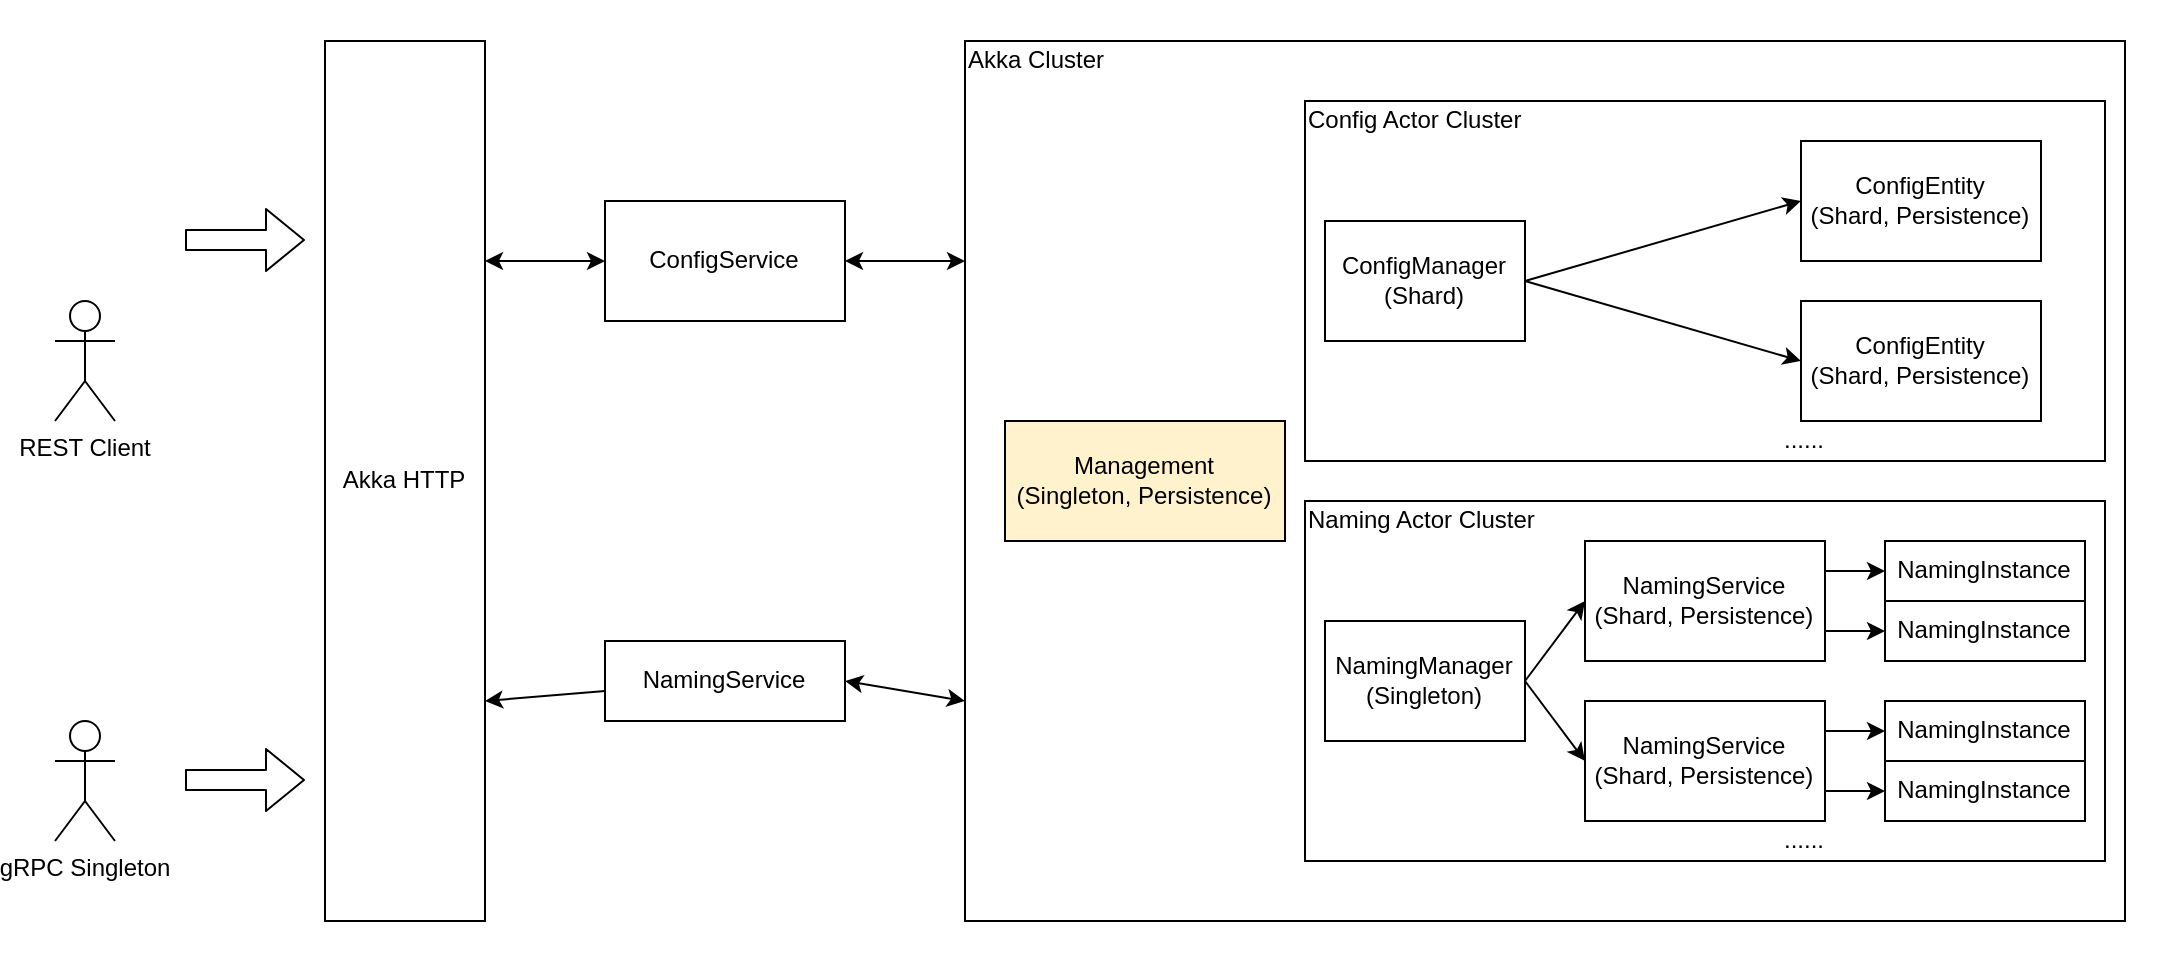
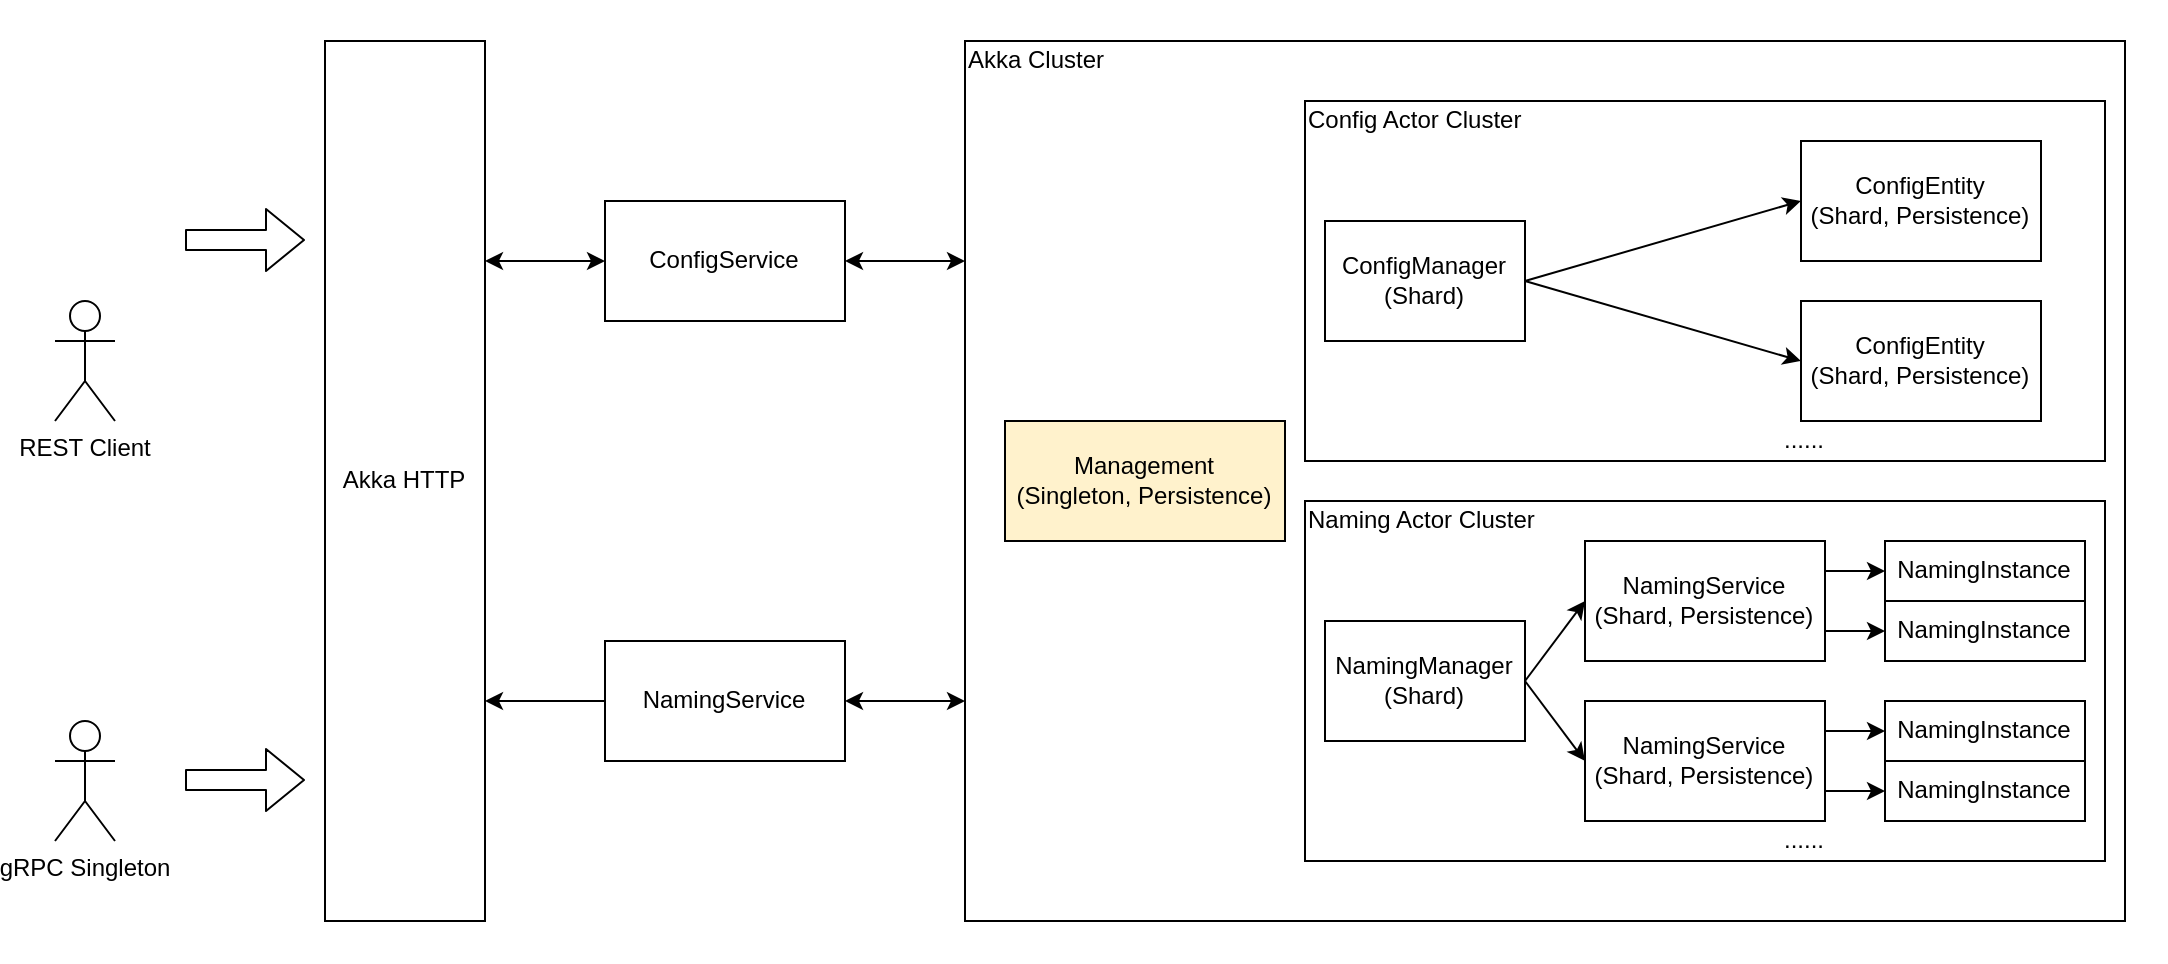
node "NamingService": size 240x80 -> 240x120
node "NamingManager (Singleton)": label "NamingManager (Singleton)" -> "NamingManager (Shard)"
